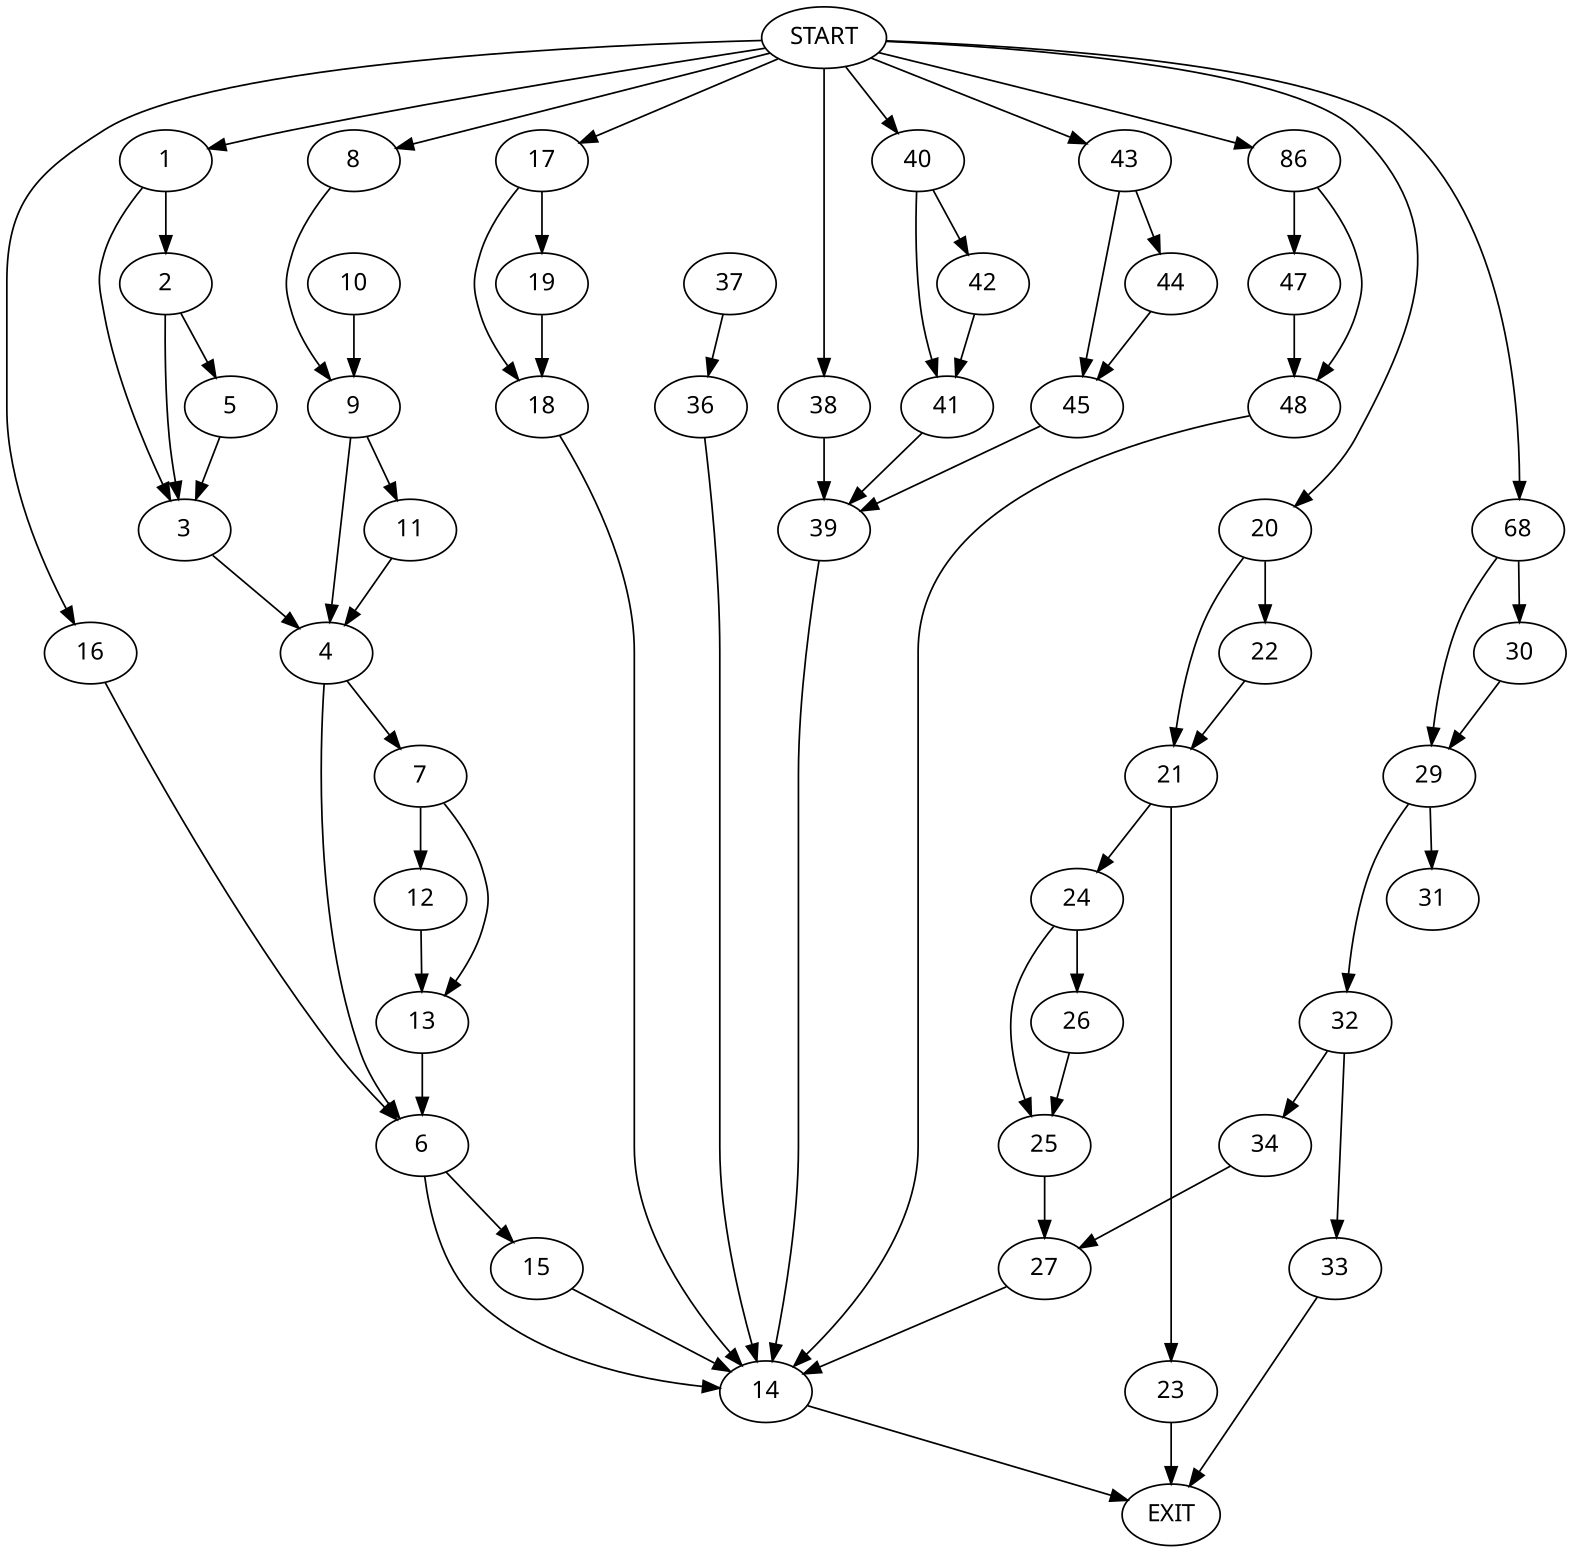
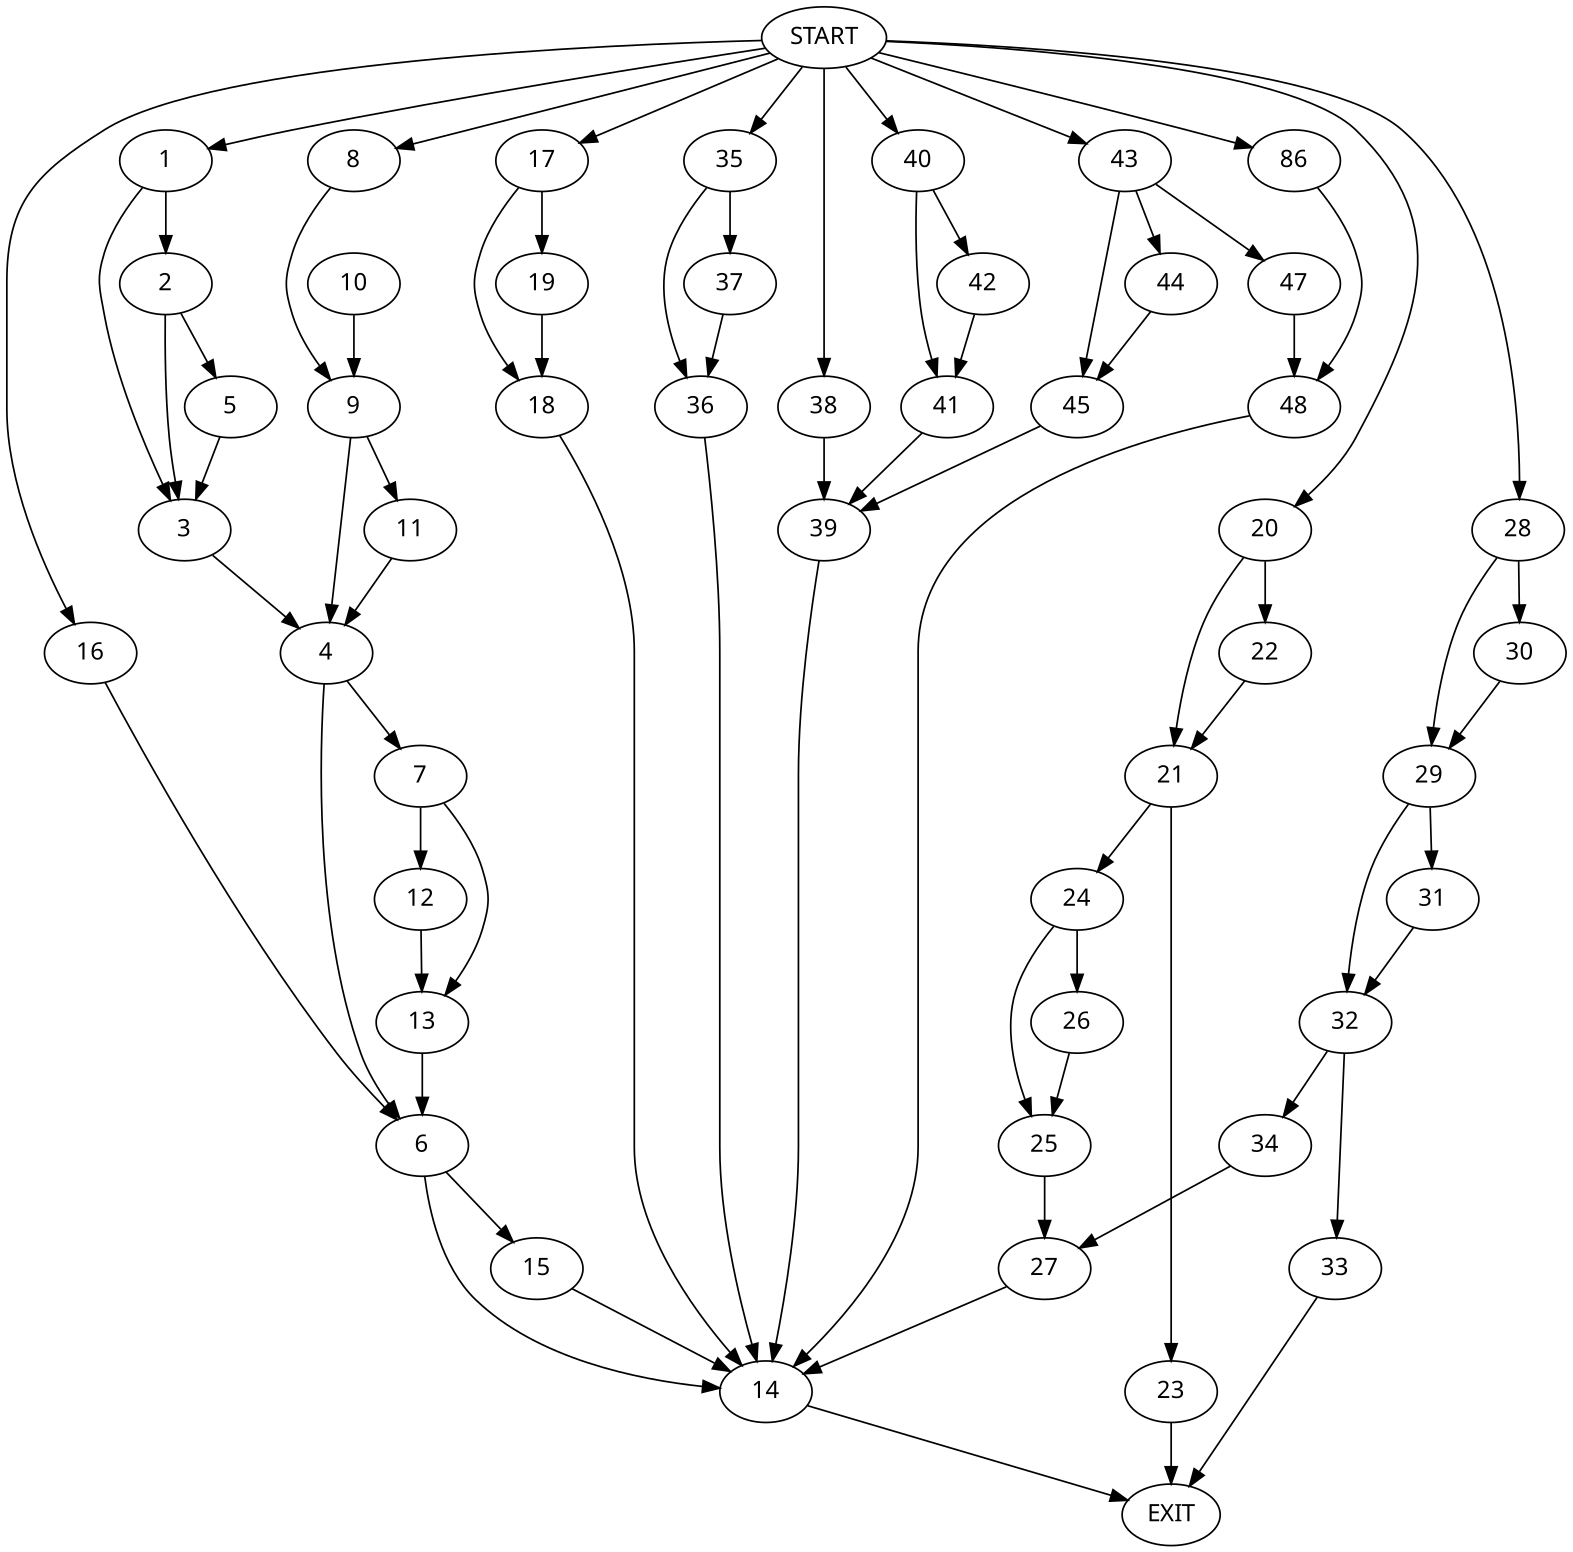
node "35": added
edge "86" -> "47": now "43" -> "47"
node "68": label "68" -> "28"
edge "31" -> "32": added
